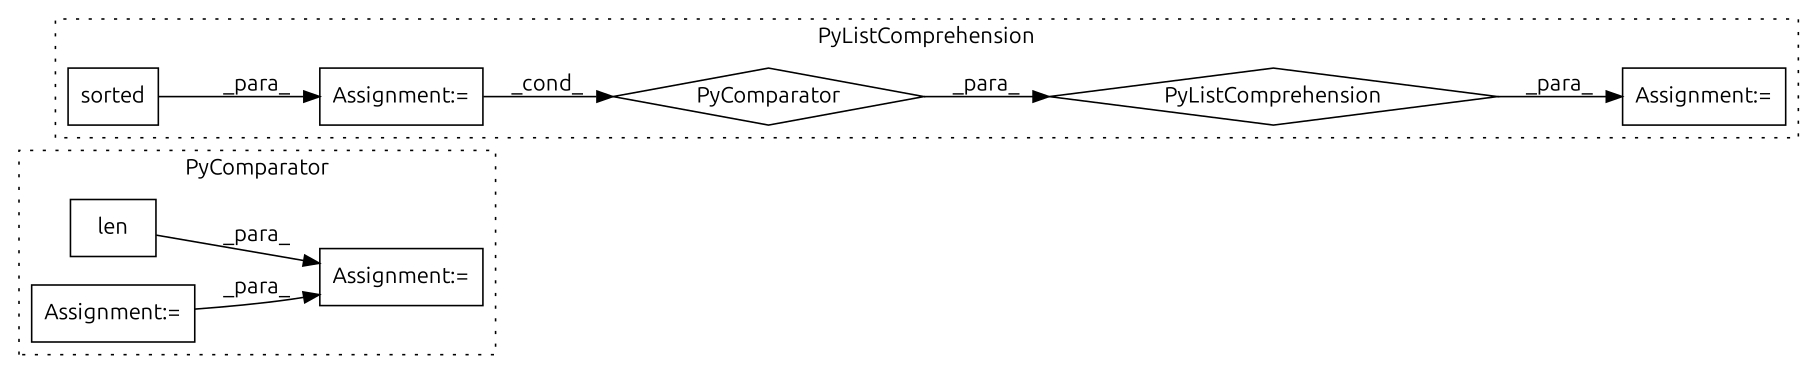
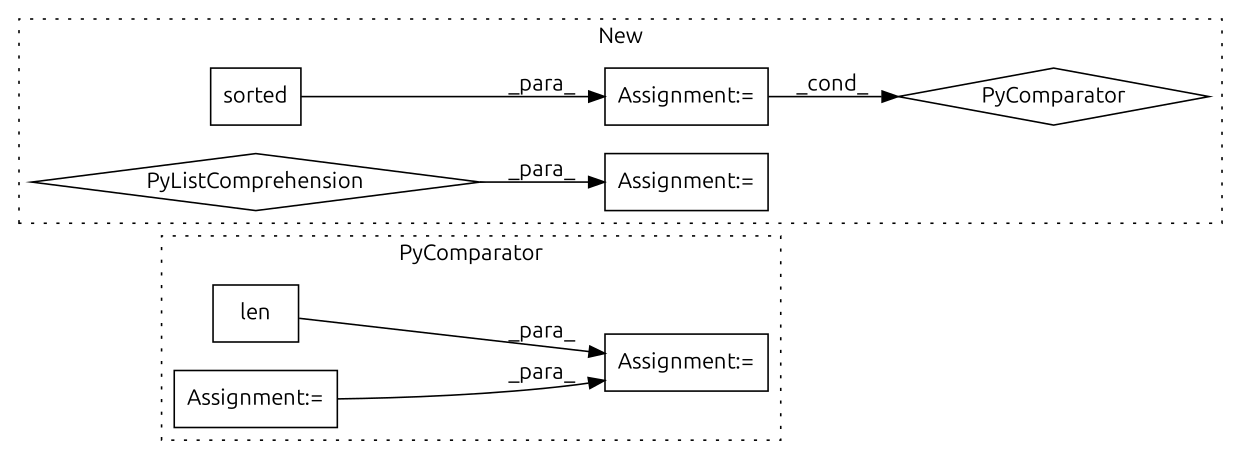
cluster "PyListComprehension": label "PyListComprehension" -> "New"
edge "PyComparator" -> "PyListComprehension": removed, label "_para_"
